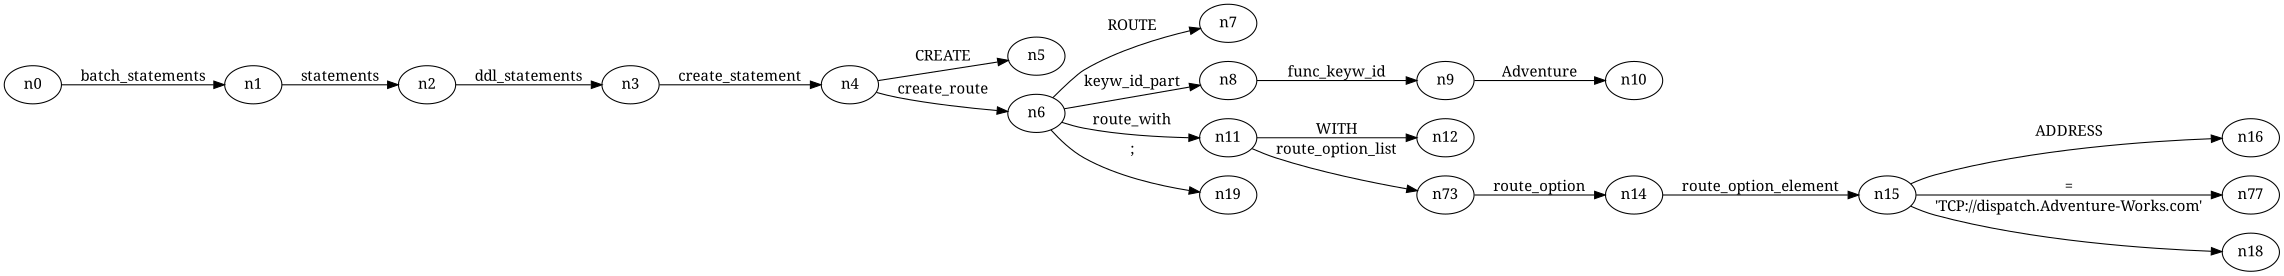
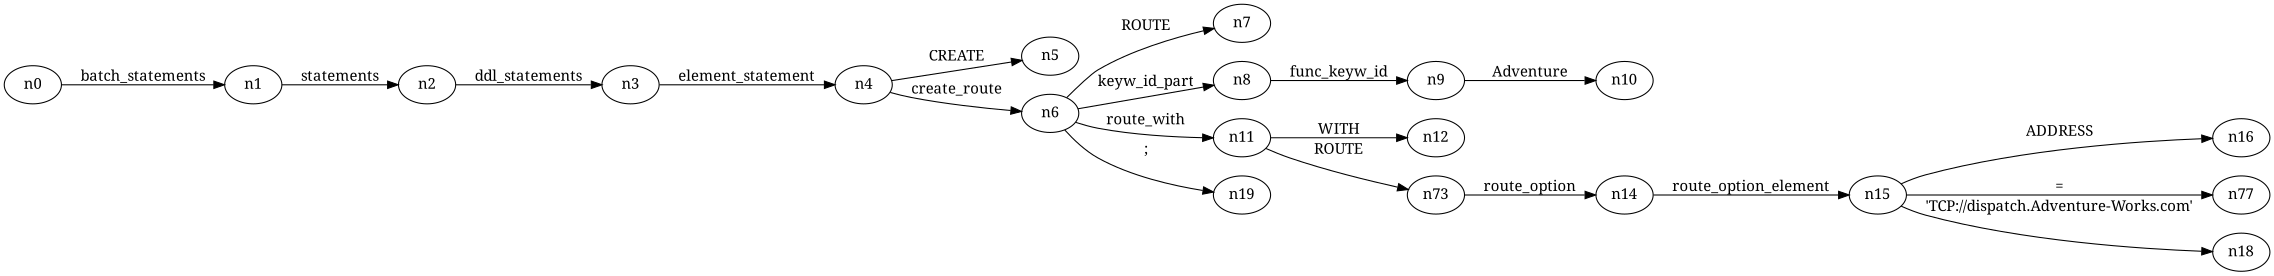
edge "n3" -> "n4": label "create_statement" -> "element_statement"
edge "n11" -> "n73": label "route_option_list" -> "ROUTE"
